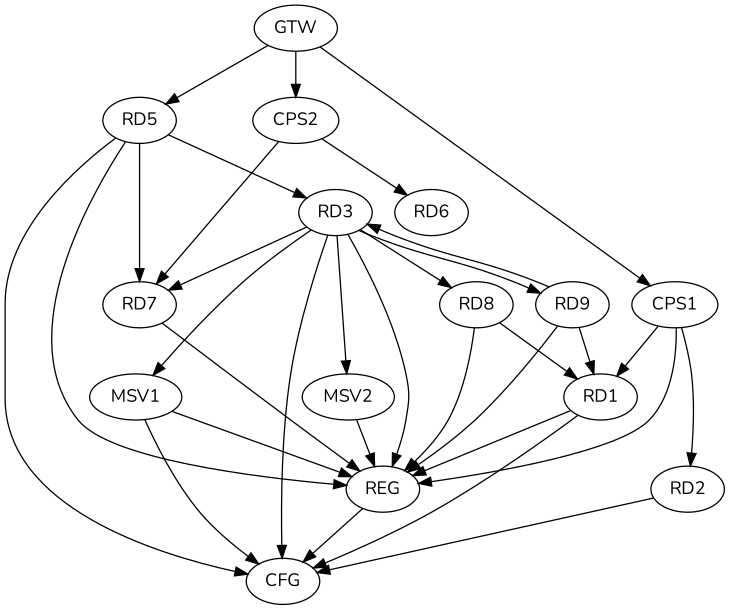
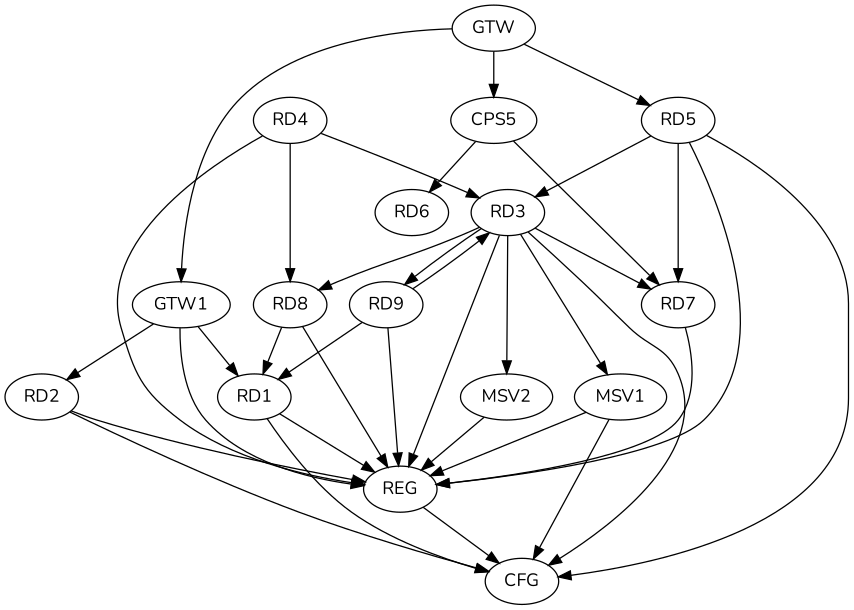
node "RD4": added
node "CPS2": label "CPS2" -> "CPS5"
node "CPS1": label "CPS1" -> "GTW1"
edge "RD2" -> "REG": added
